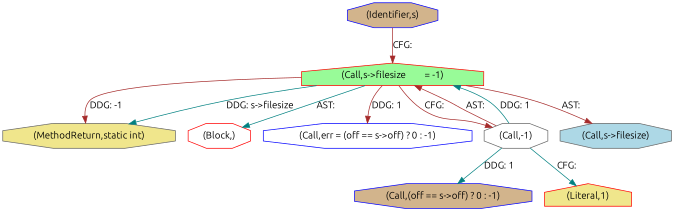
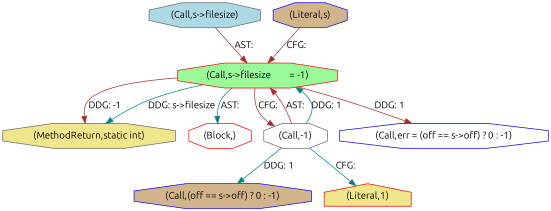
node "(Identifier,s)": label "(Identifier,s)" -> "(Literal,s)"
node "(Call,s->filesize         = -1)": shape house -> octagon
edge "(Call,s->filesize         = -1)" -> "(Call,s->filesize)": reversed
